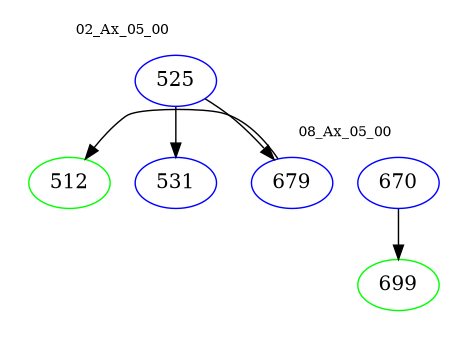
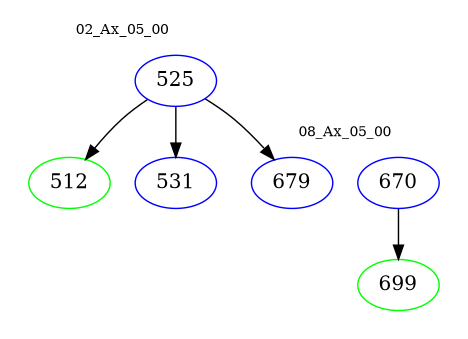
edge "679" -> "512": now "525" -> "512"
